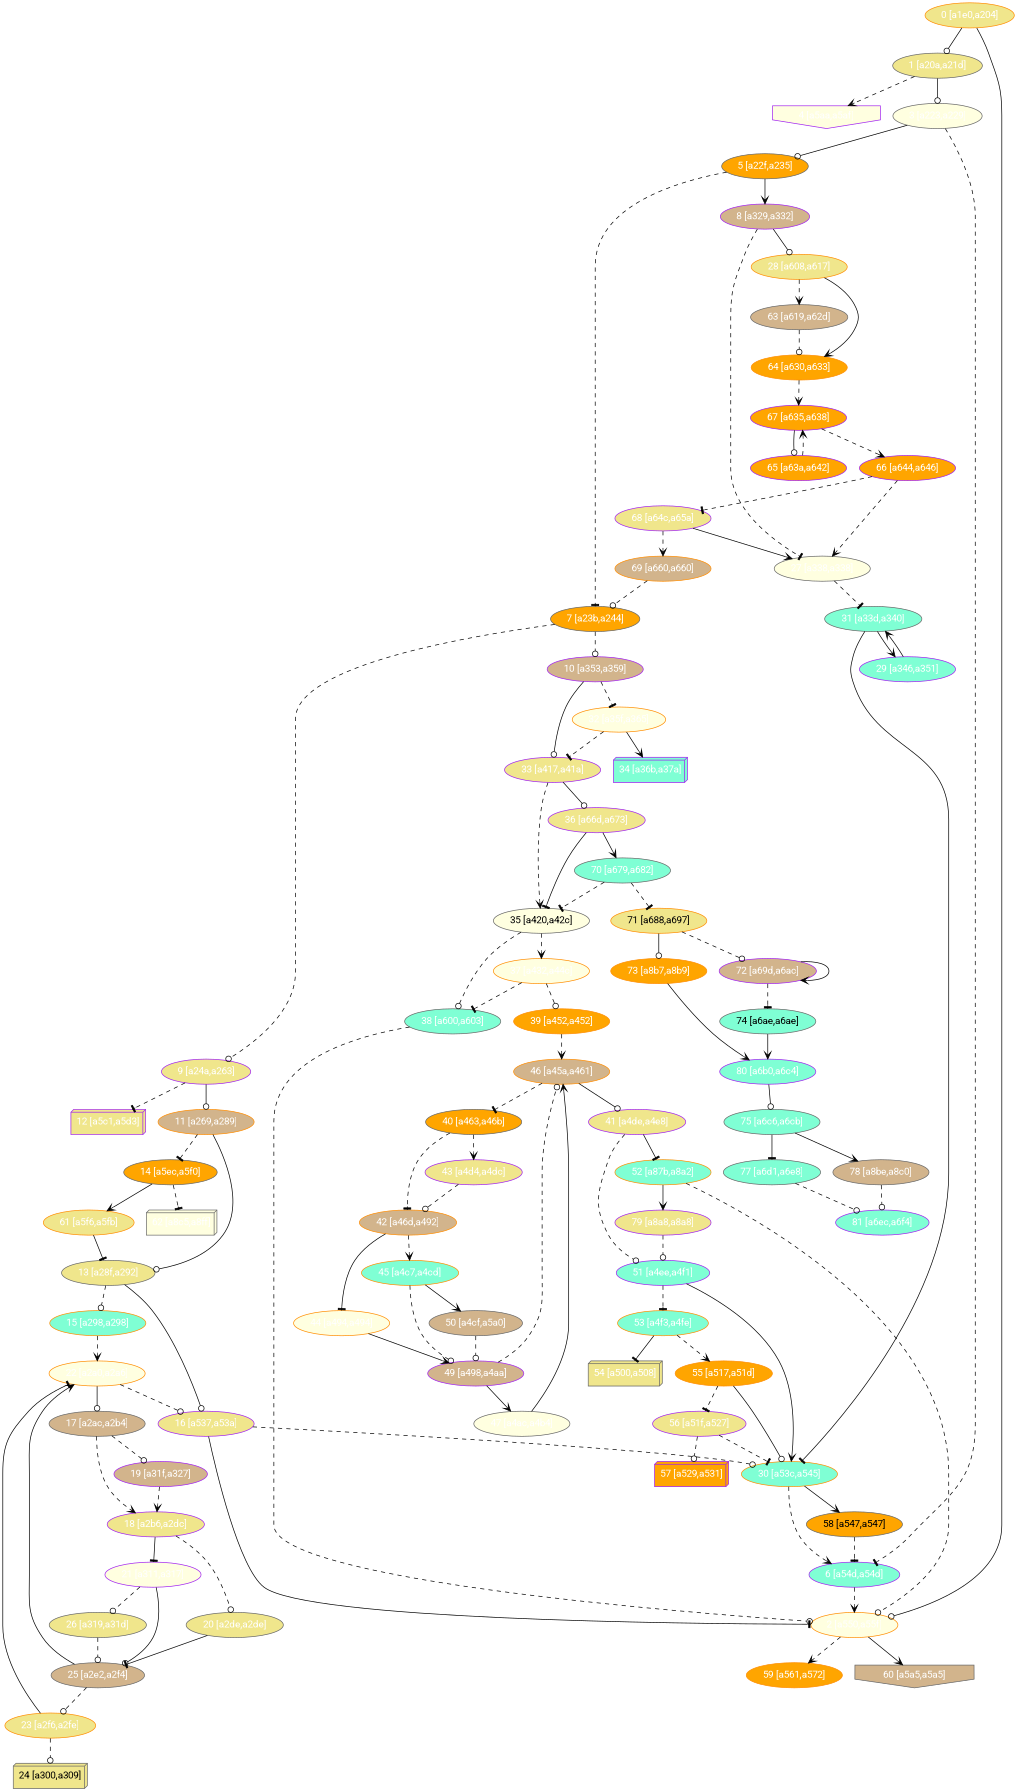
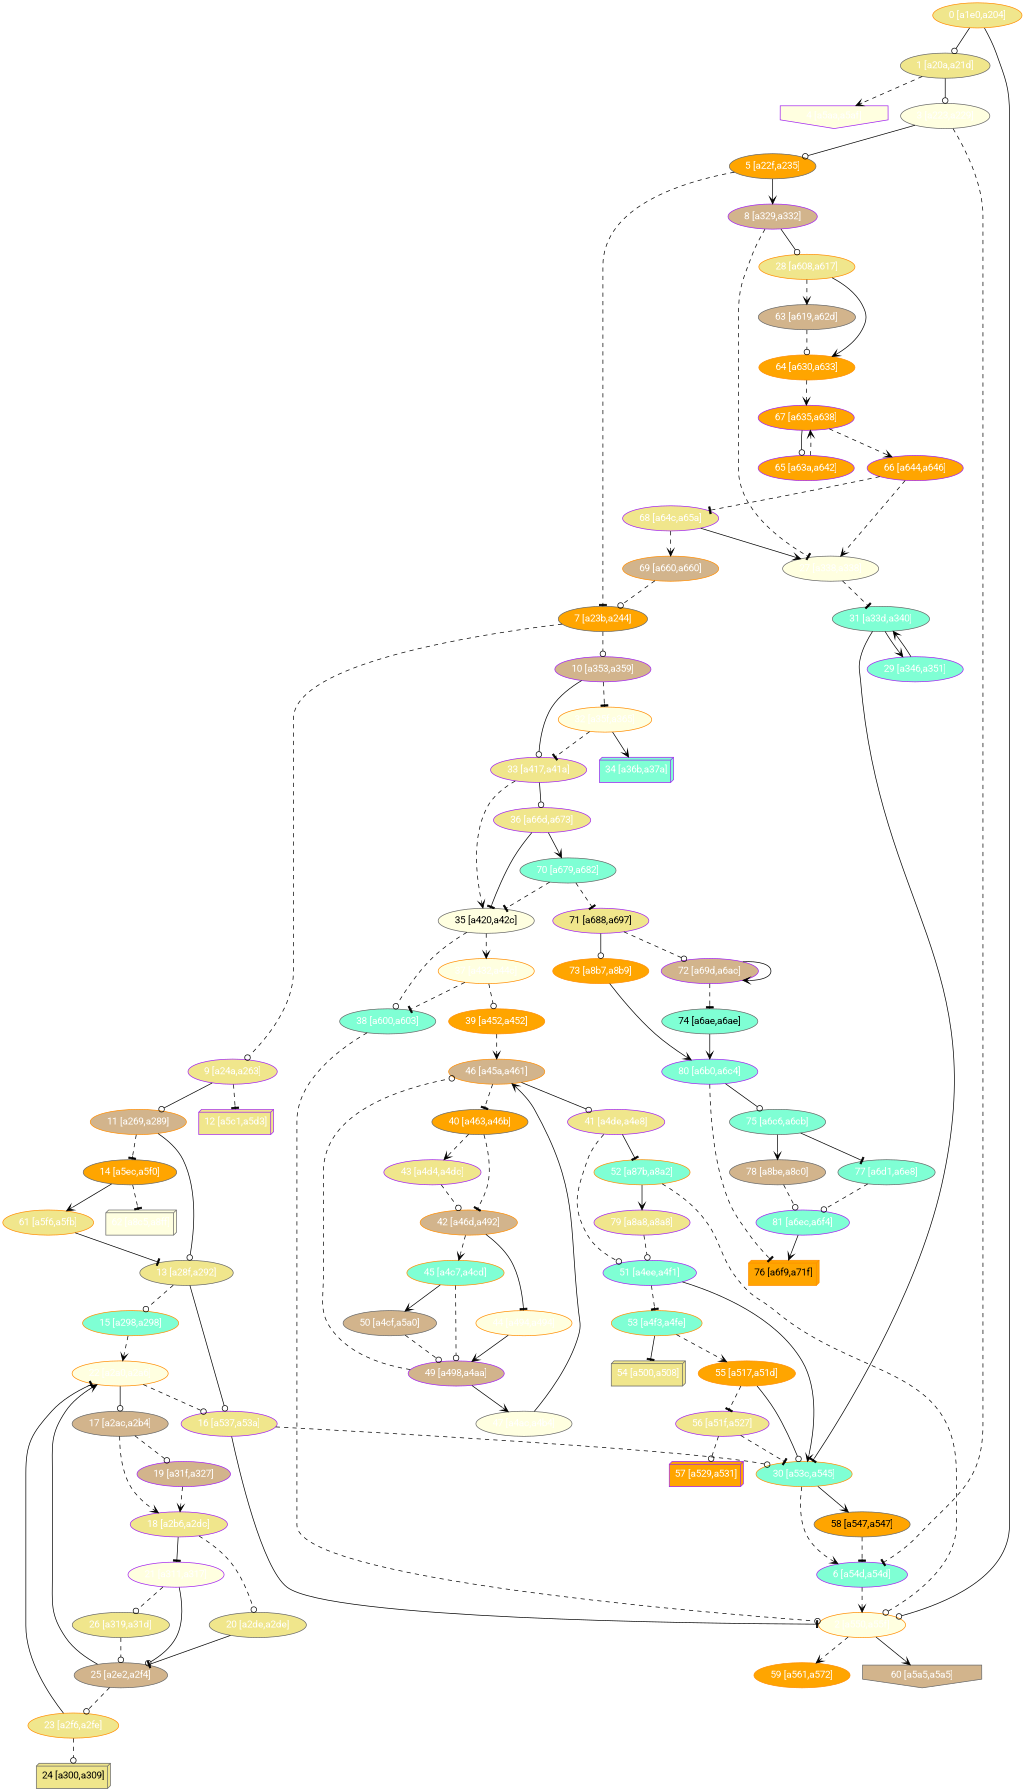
node "71 [a688,a697]": color darkorange -> purple
node "76 [a6f9,a71f]": added
